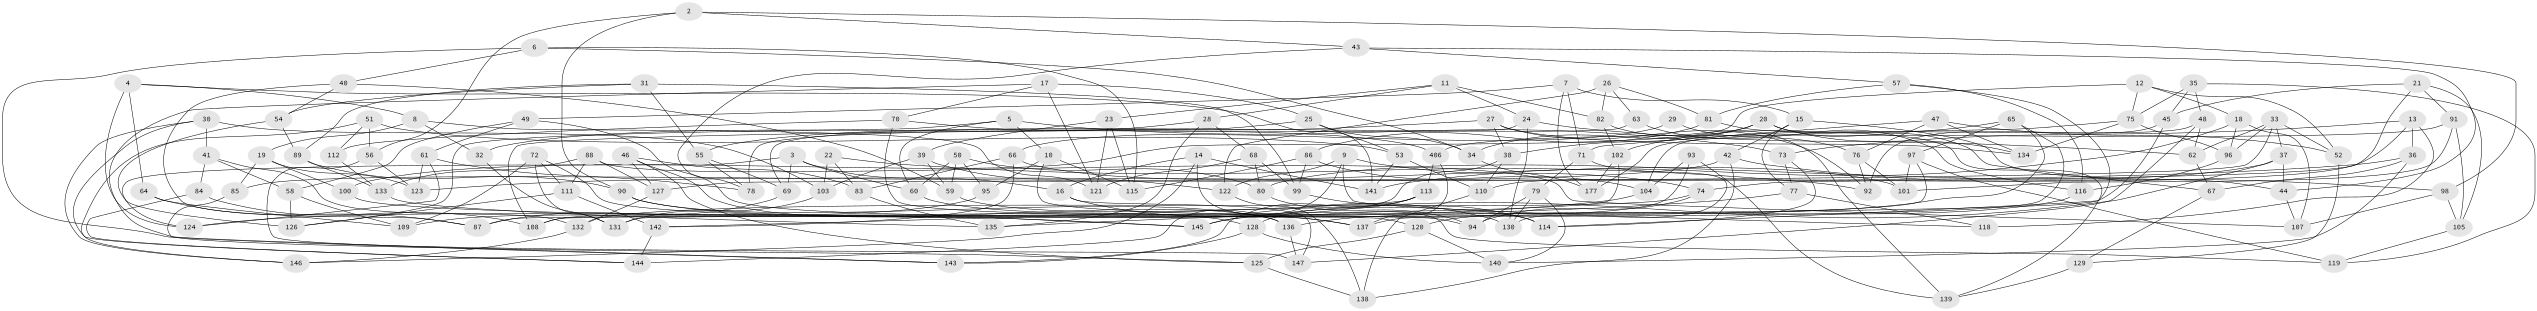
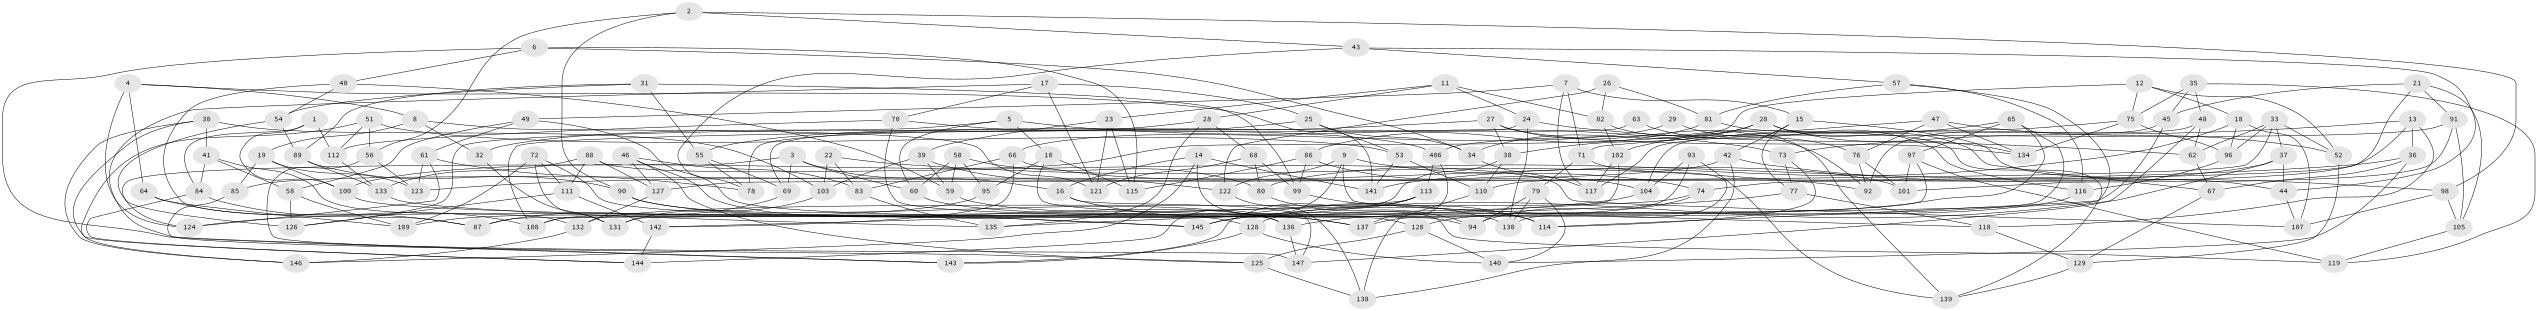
edge "26" -- "63": removed
node "1": added
node "177": label "177" -> "117"
edge "118" -- "129": added
